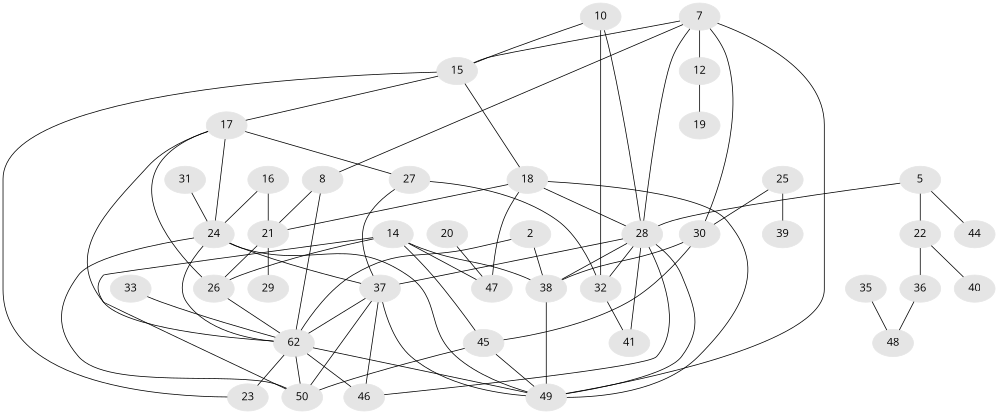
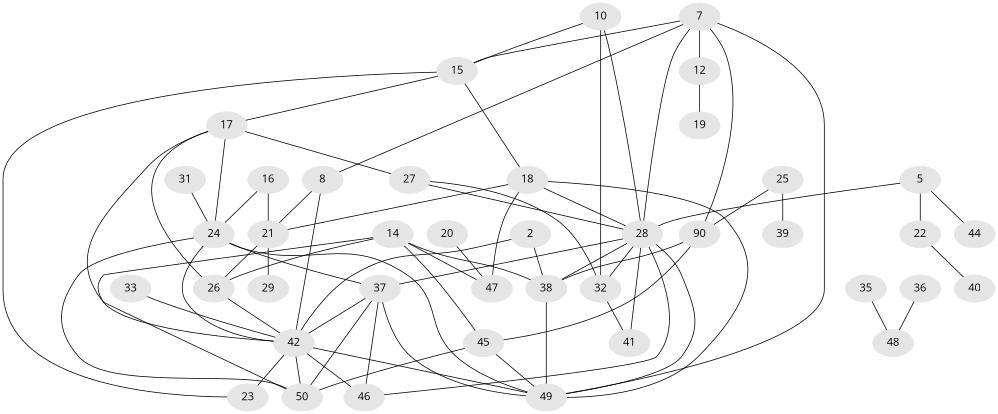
edge "27" -- "37": now "27" -- "28"
node "30": label "30" -> "90"
edge "22" -- "36": removed
node "62": label "62" -> "42"
